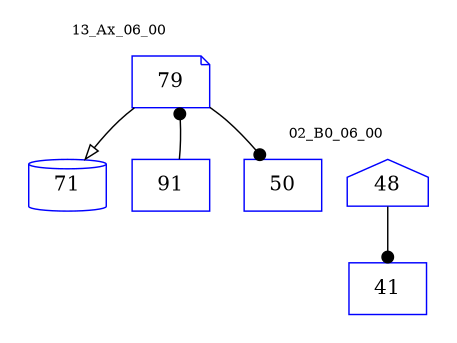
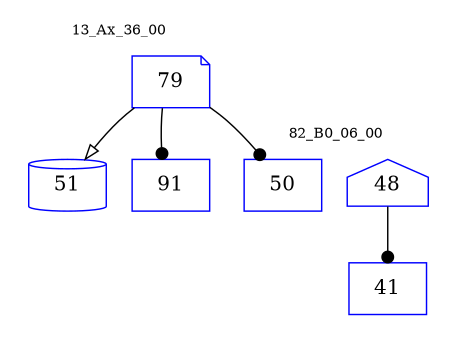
cluster "13_Ax_06_00": label "13_Ax_06_00" -> "13_Ax_36_00"
cluster "02_B0_06_00": label "02_B0_06_00" -> "82_B0_06_00"
edge "91" -> "79": reversed
node "71": label "71" -> "51"
